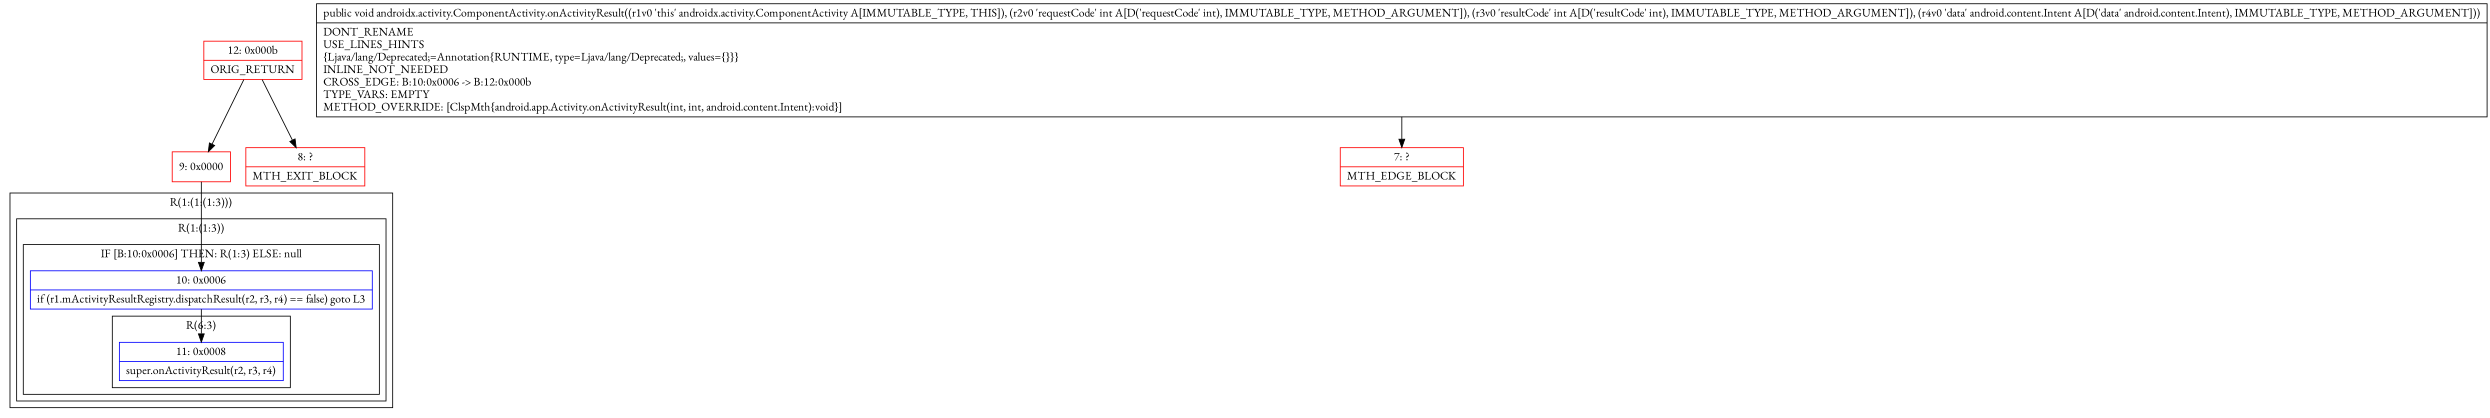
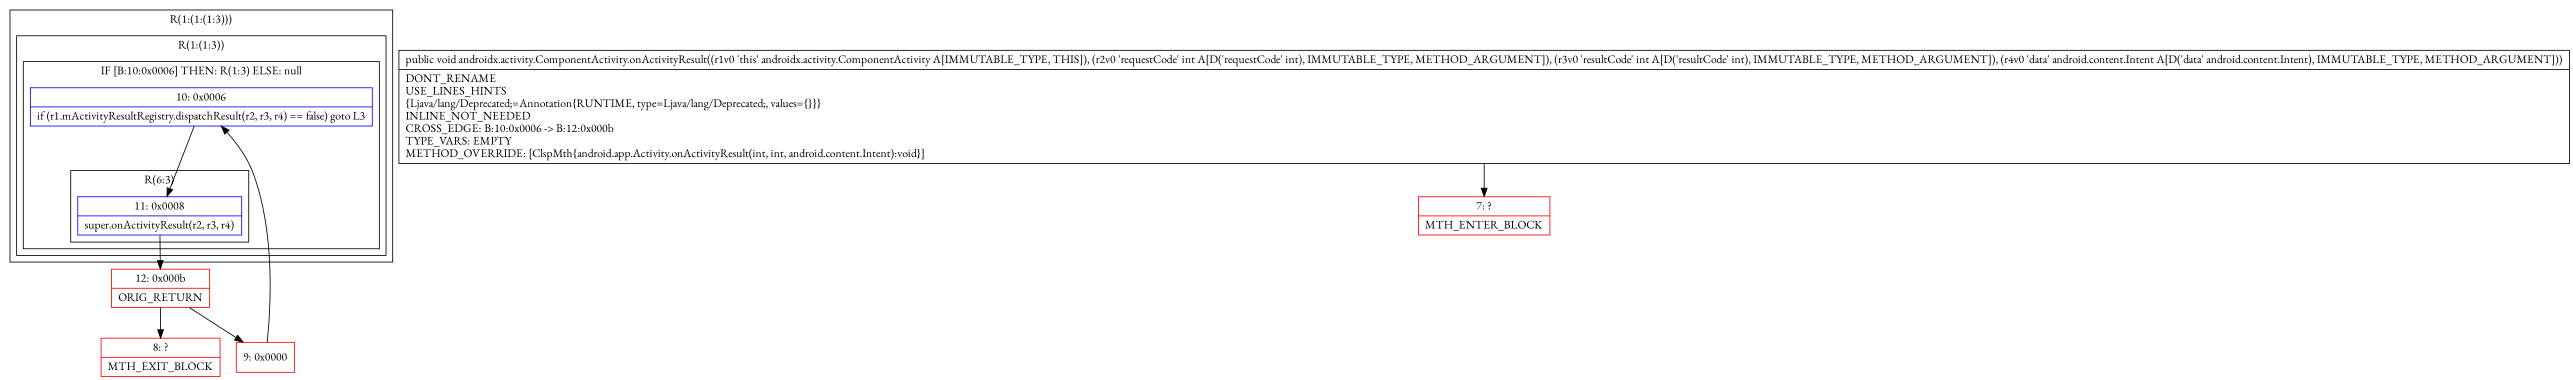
node "7: ?": text "MTH_EDGE_BLOCK" -> "MTH_ENTER_BLOCK"
edge "11: 0x0008" -> "12: 0x000b": added
